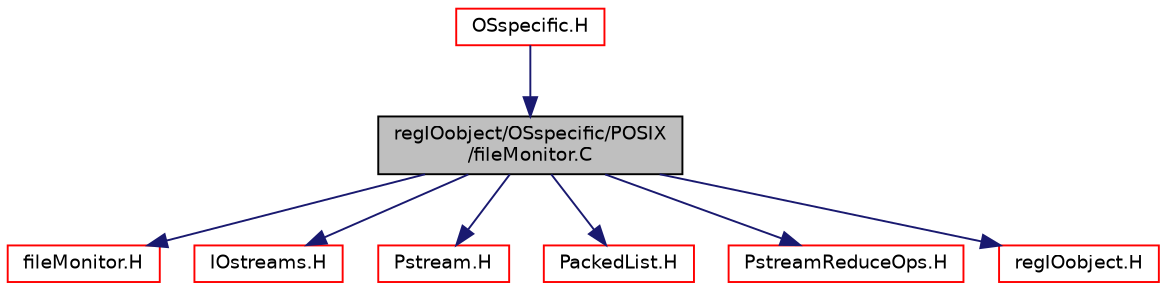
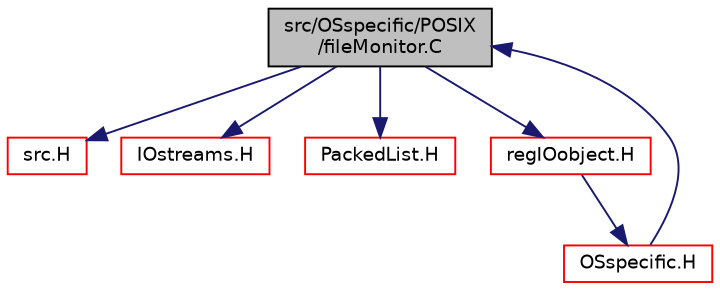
node "regIOobject/OSspecific/POSIX /fileMonitor.C": label "regIOobject/OSspecific/POSIX /fileMonitor.C" -> "src/OSspecific/POSIX /fileMonitor.C"
edge "regIOobject.H" -> "OSspecific.H": added
node "fileMonitor.H": label "fileMonitor.H" -> "src.H"
node "Pstream.H": removed
node "PstreamReduceOps.H": removed
